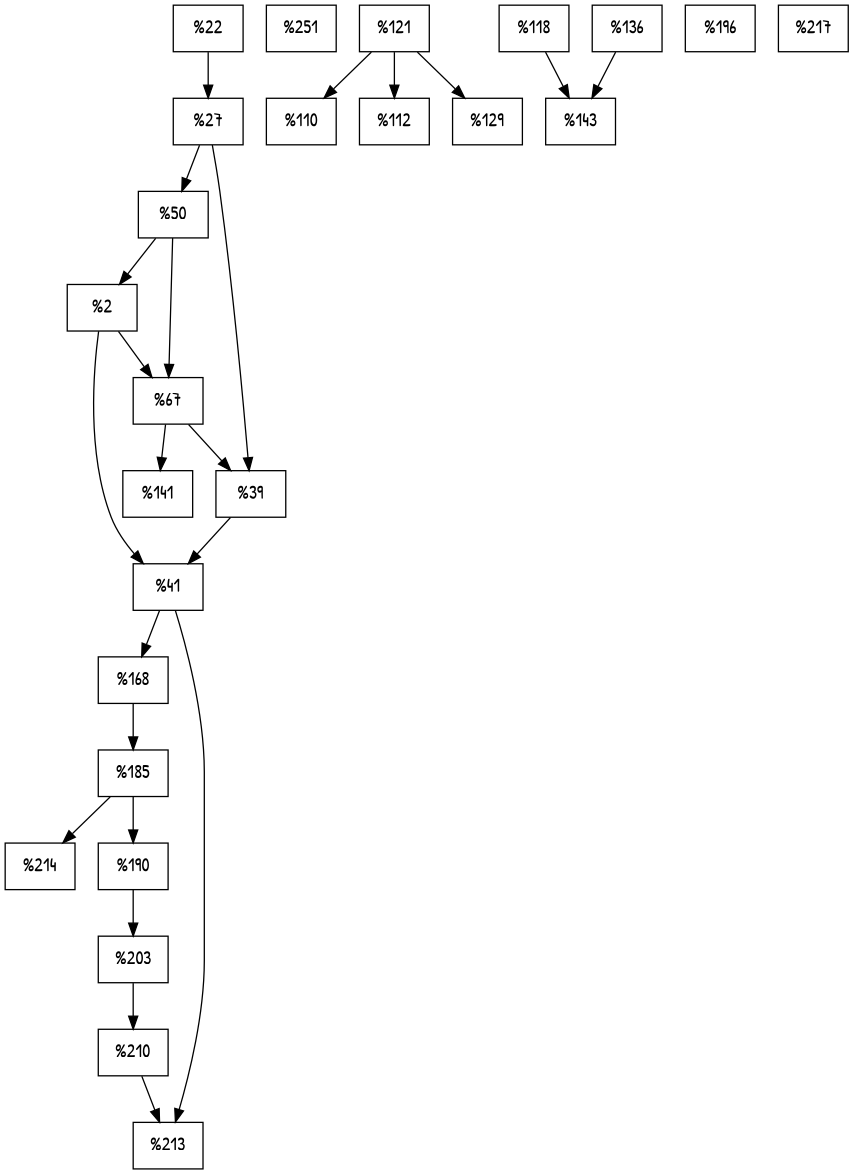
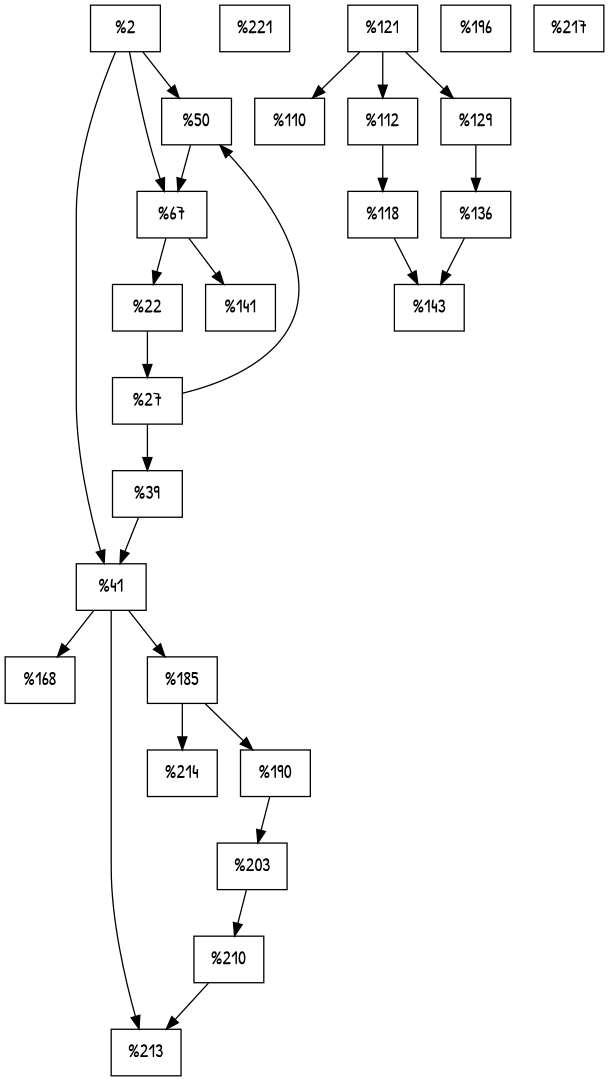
node "%251": label "%251" -> "%221"
edge "%112" -> "%118": added
edge "%129" -> "%136": added
edge "%50" -> "%2": reversed
edge "%67" -> "%39": now "%67" -> "%22"
edge "%168" -> "%185": now "%41" -> "%185"
